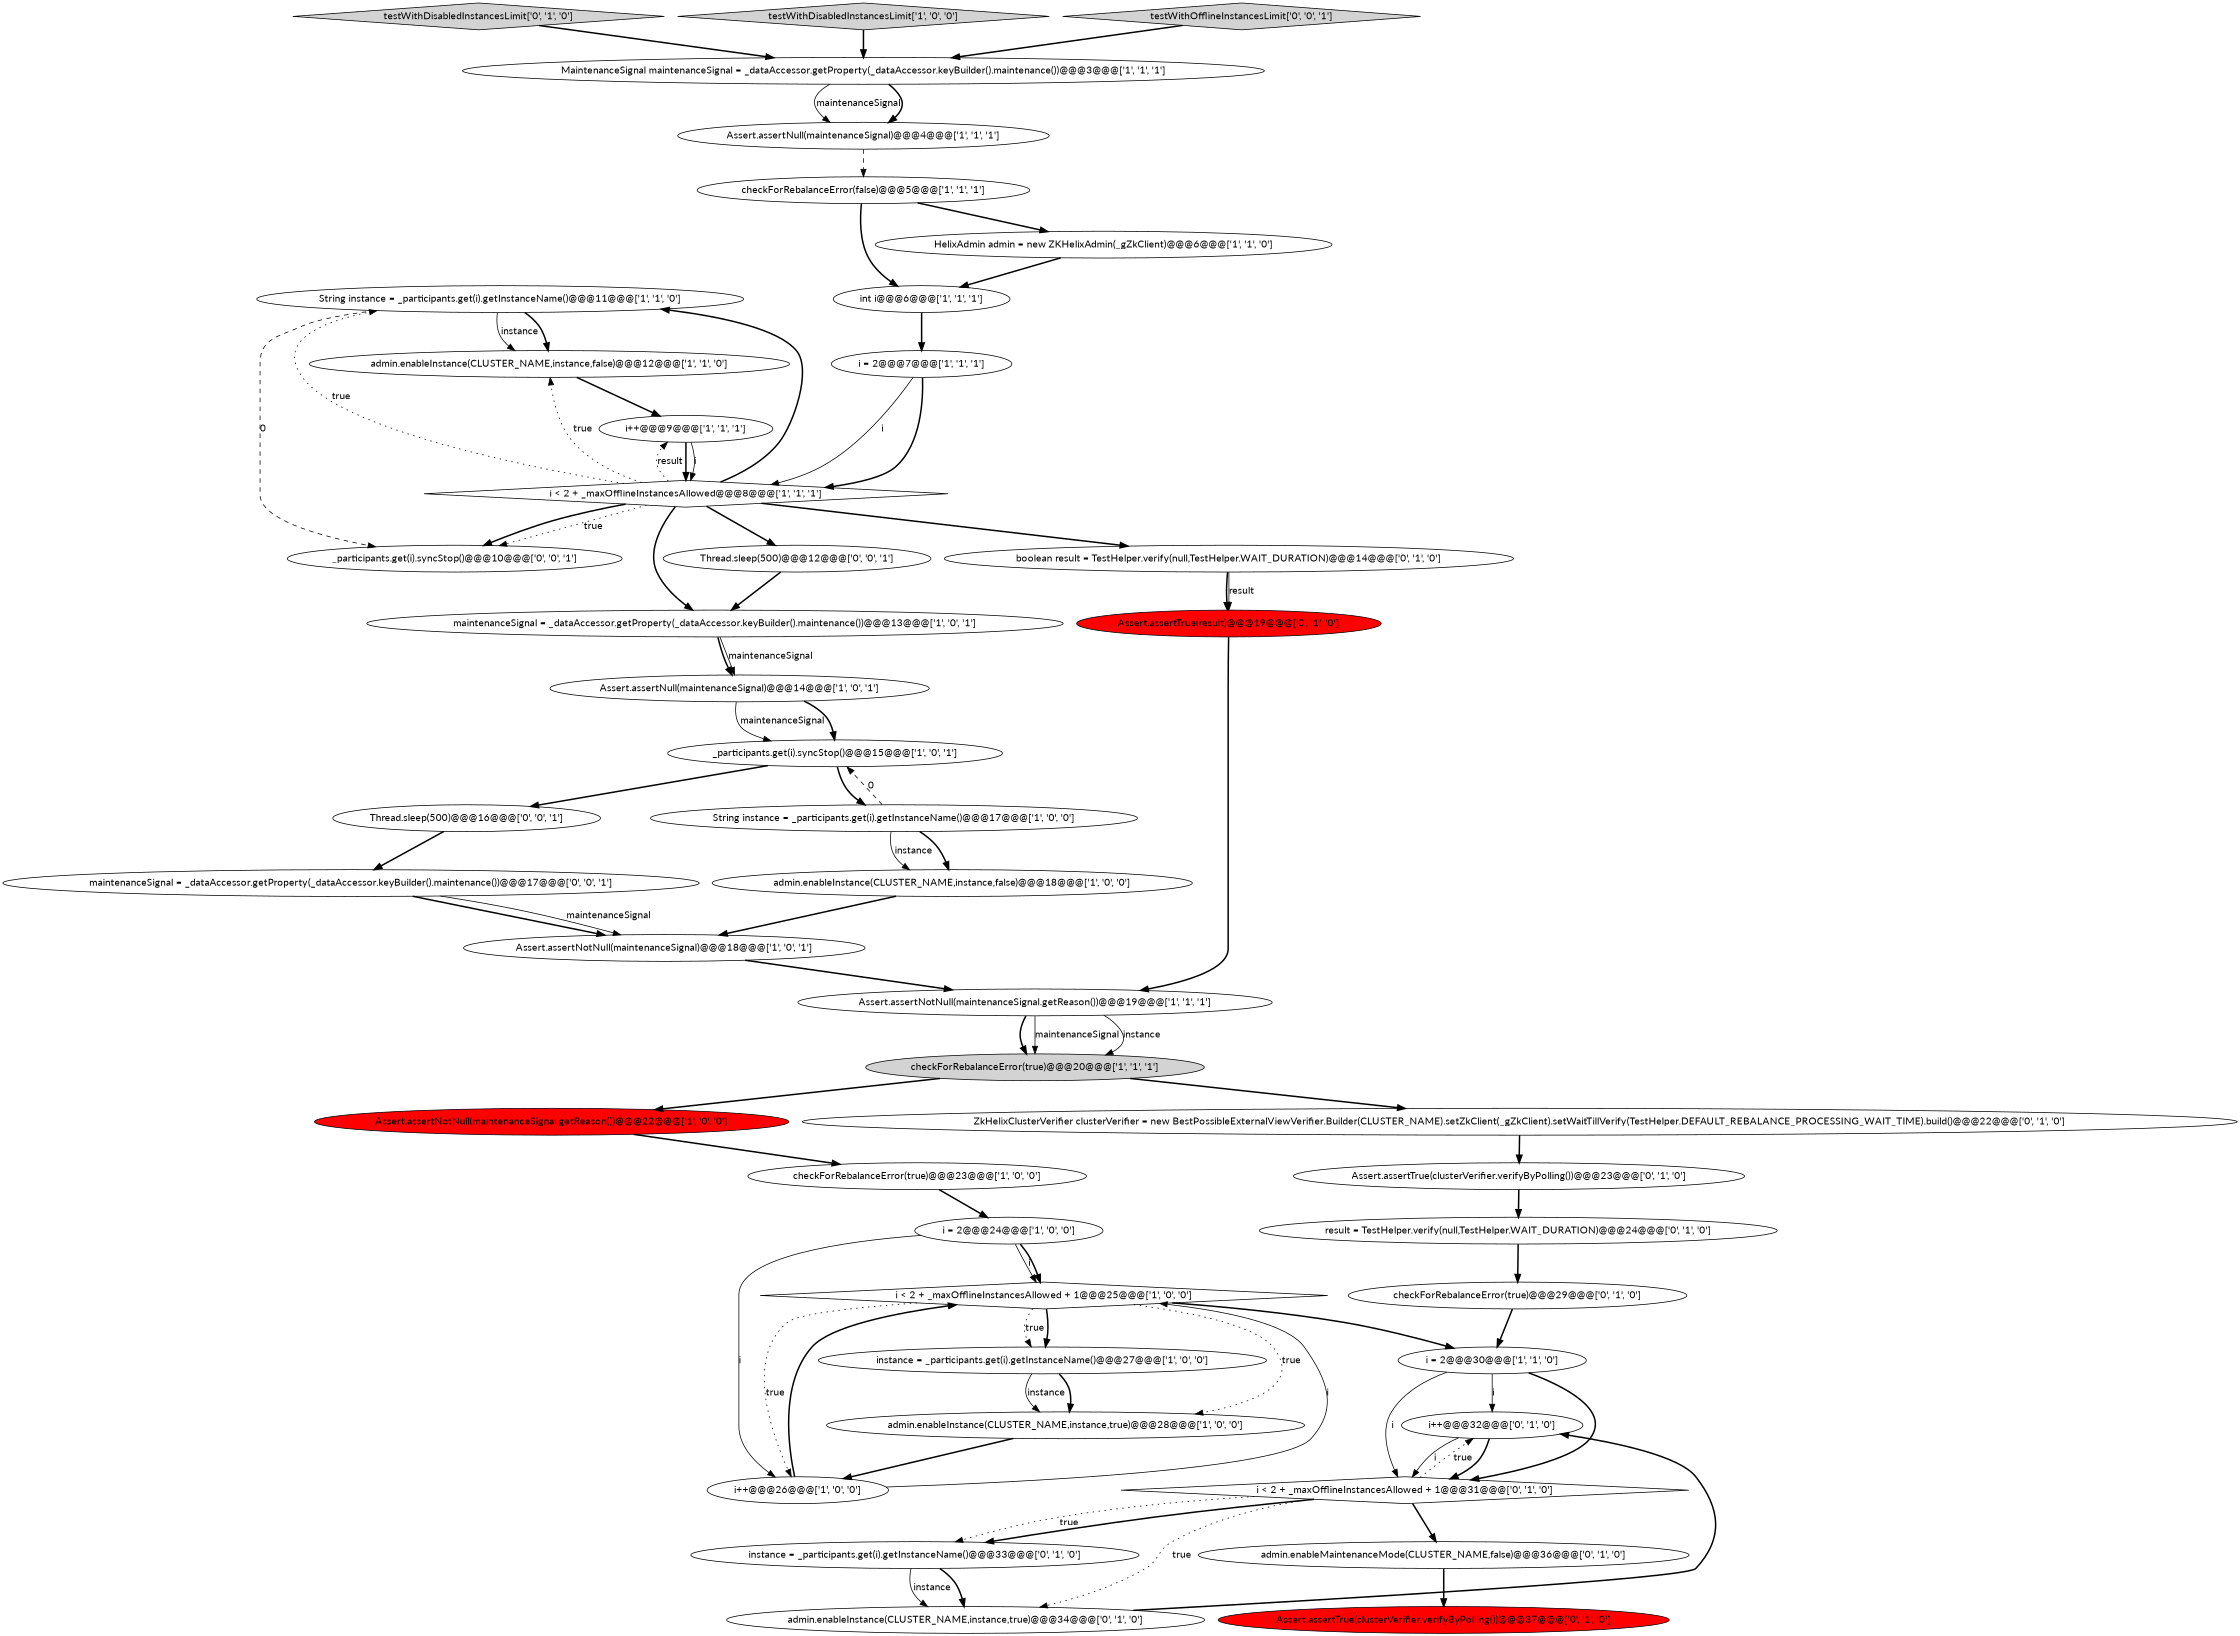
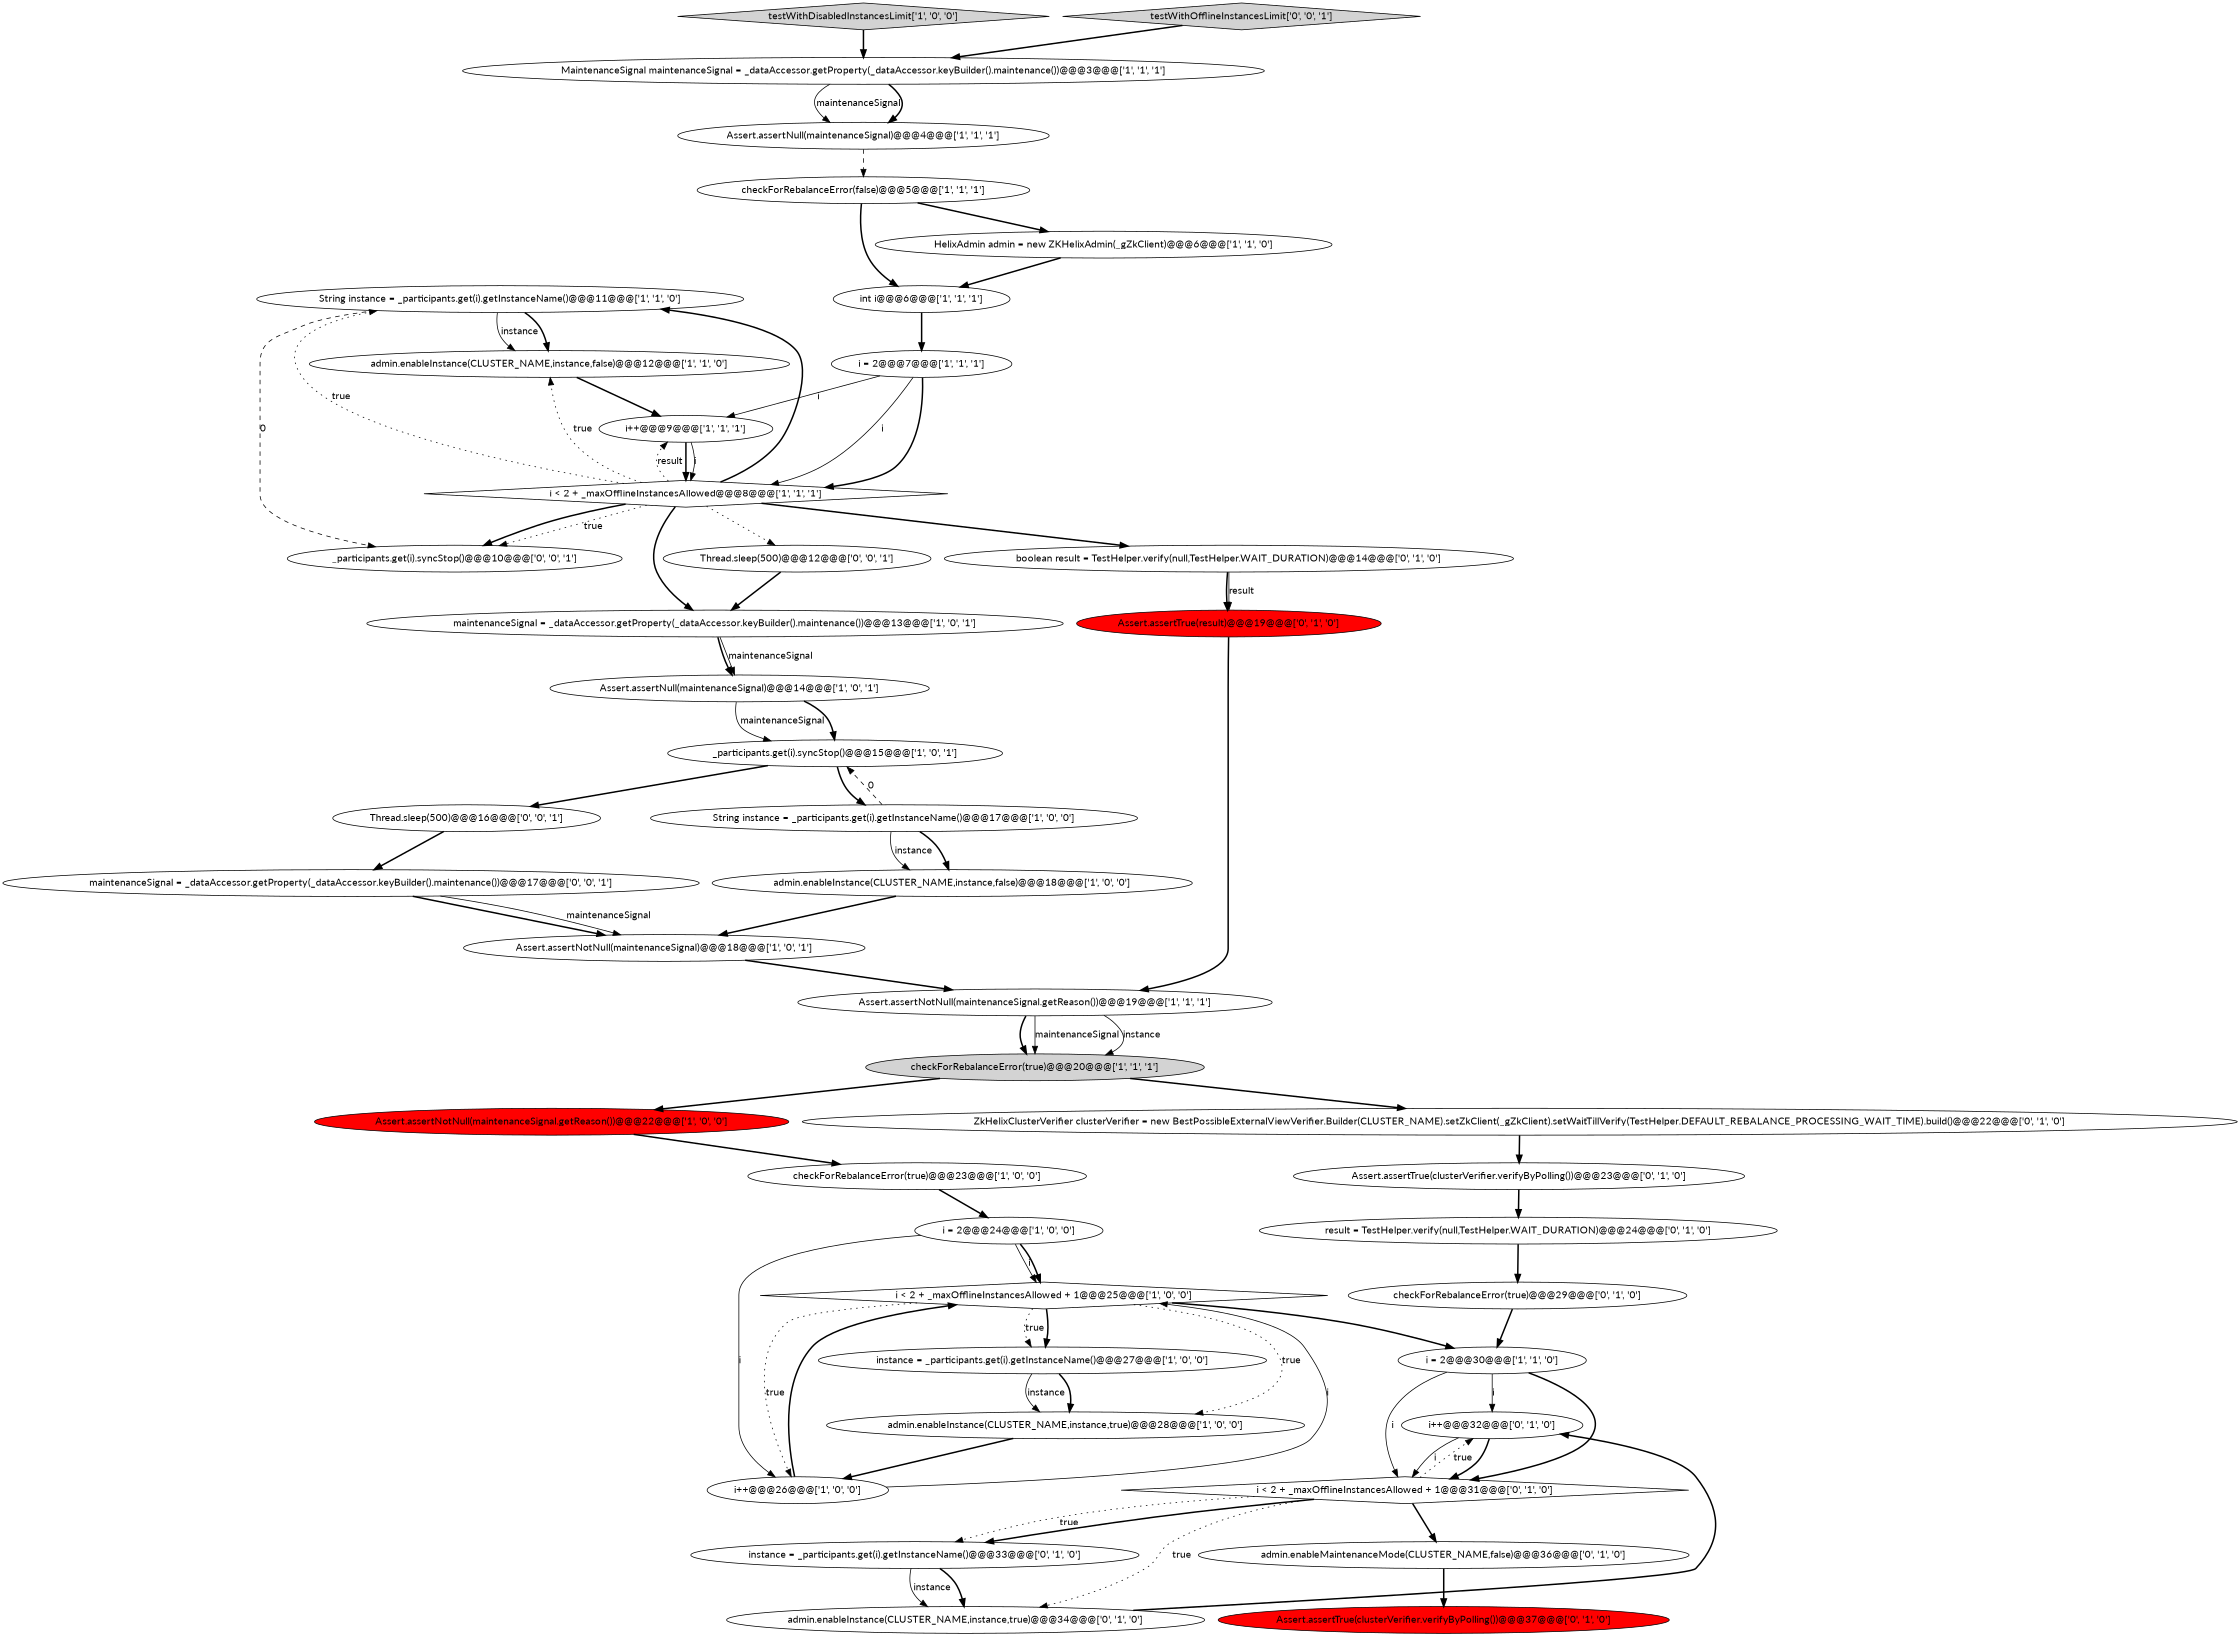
node "testWithDisabledInstancesLimit['0', '1', '0']": removed
edge "i = 2@@@7@@@['1', '1', '1']" -> "i++@@@9@@@['1', '1', '1']": added, label "i"
edge "i < 2 + _maxOfflineInstancesAllowed@@@8@@@['1', '1', '1']" -> "Thread.sleep(500)@@@12@@@['0', '0', '1']": style bold -> dotted
